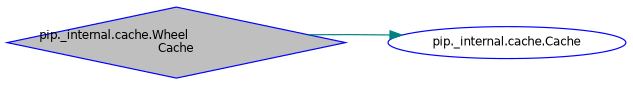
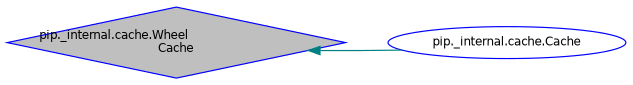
edge "pip._internal.cache.Wheel Cache" -> "pip._internal.cache.Cache": reversed
